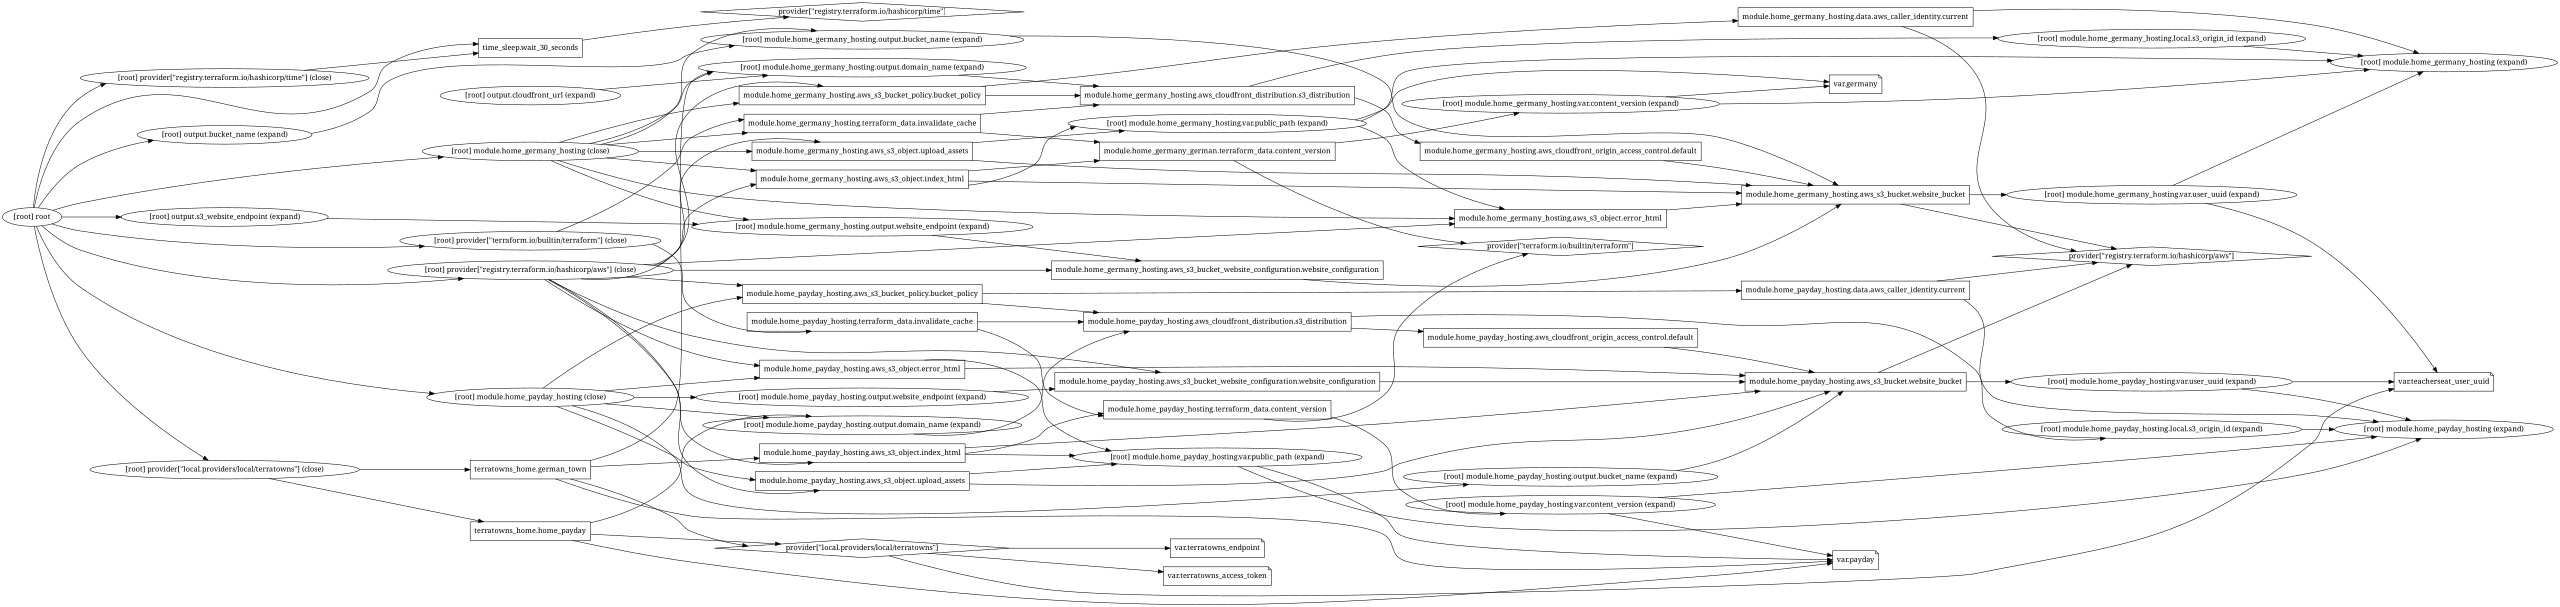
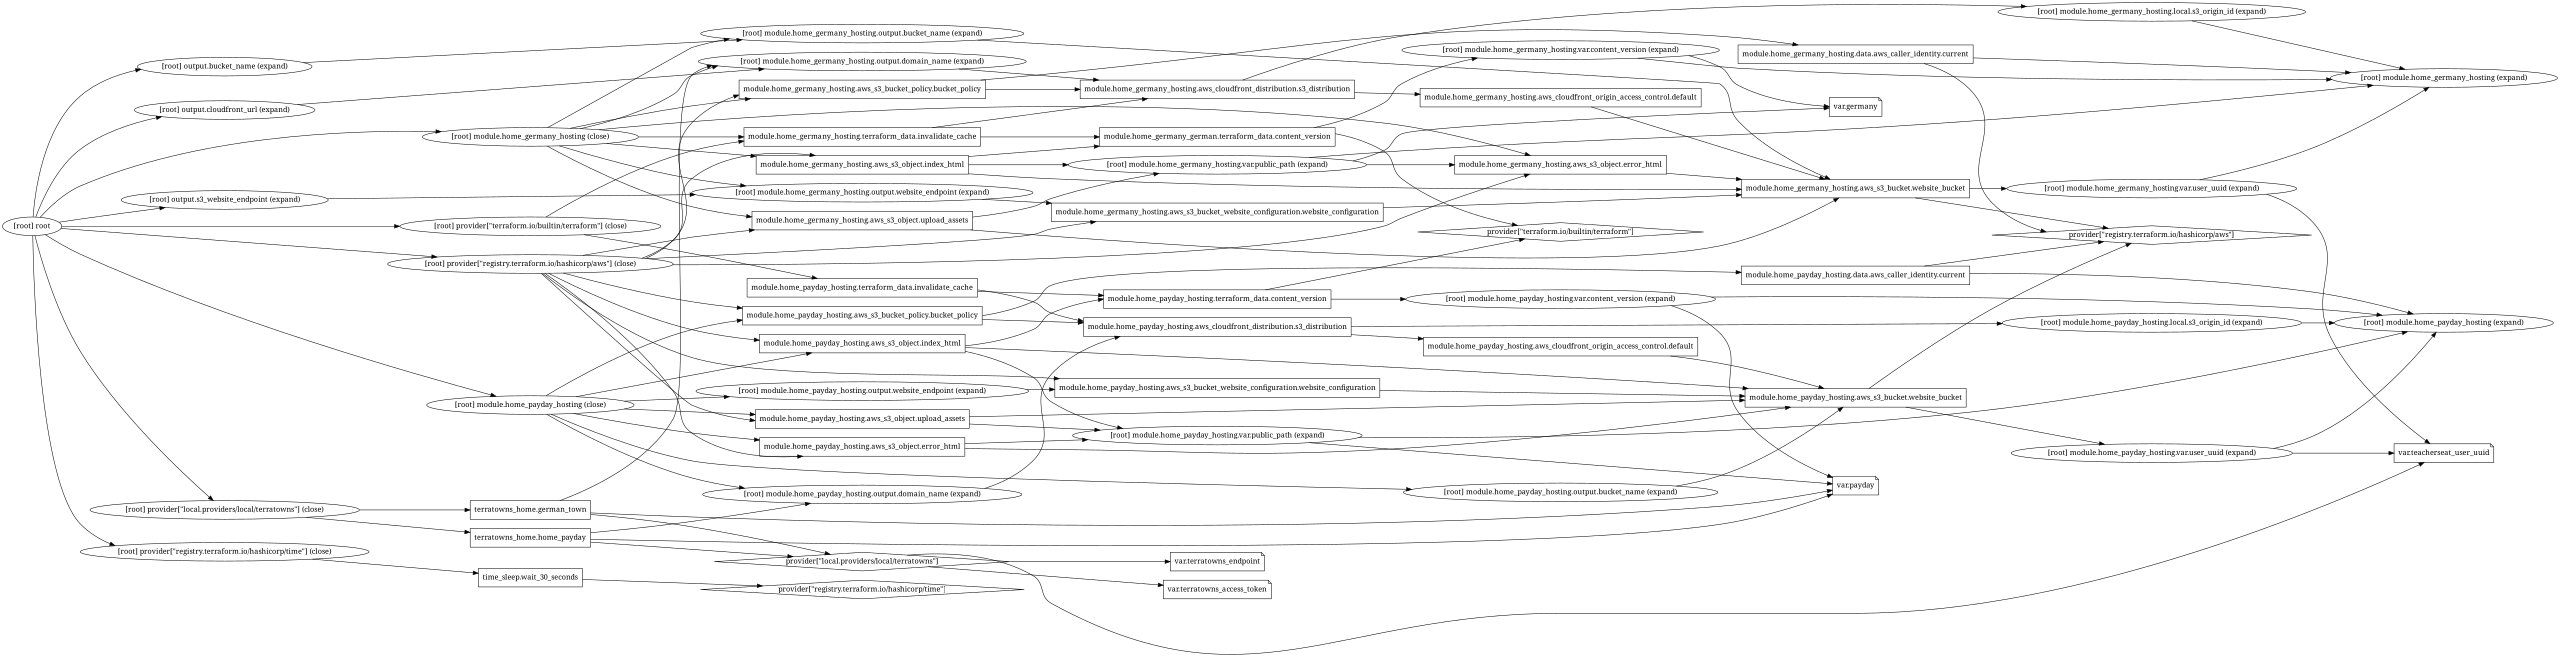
edge "[root] root" -> "time_sleep.wait_30_seconds": now "[root] root" -> "[root] output.cloudfront_url (expand)"
edge "terratowns_home.german_town" -> "module.home_payday_hosting.aws_s3_object.index_html": now "[root] module.home_payday_hosting (close)" -> "module.home_payday_hosting.aws_s3_object.index_html"
